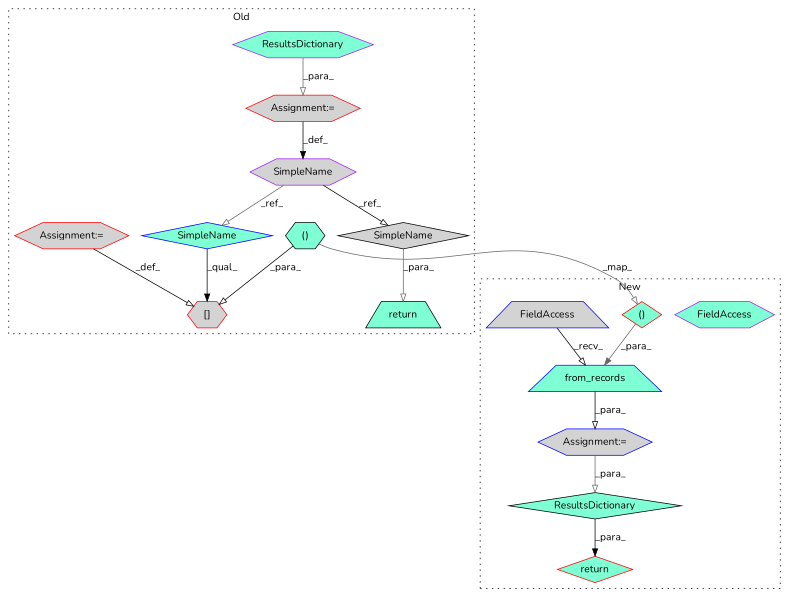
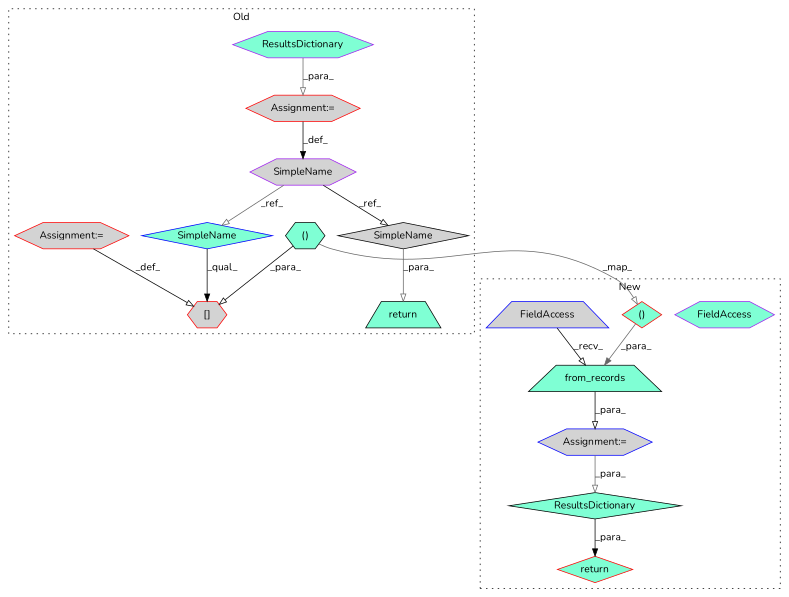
node "from_records": color blue -> black
